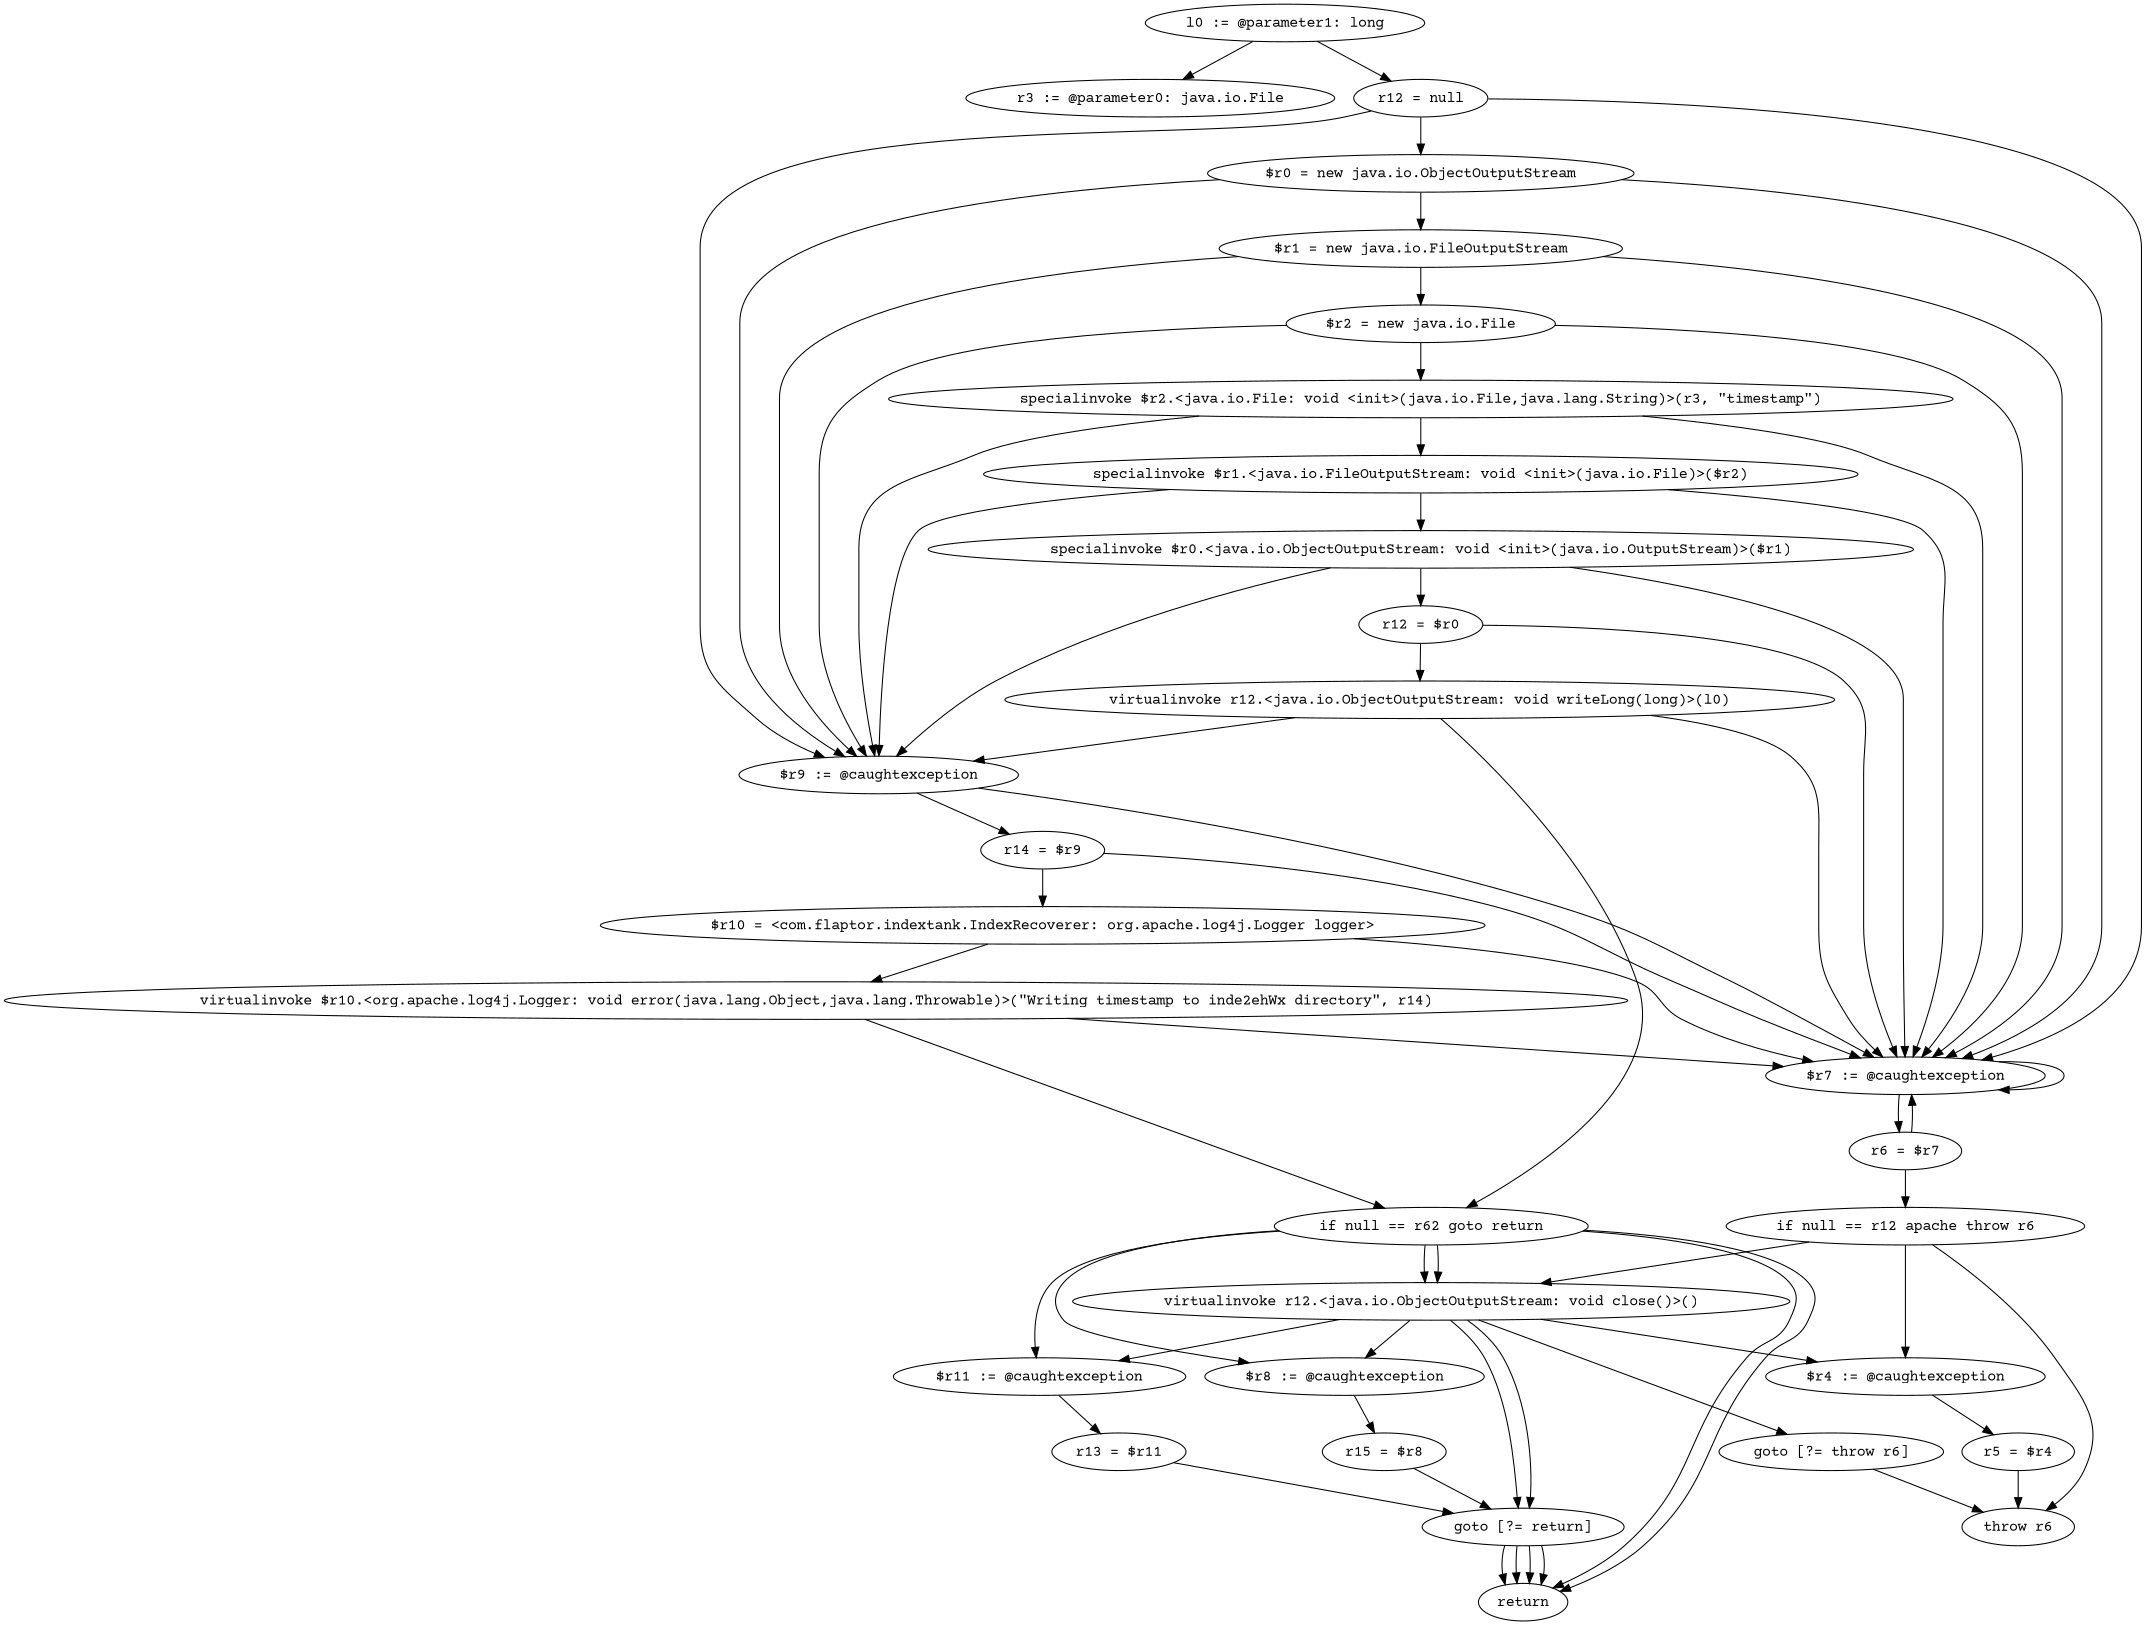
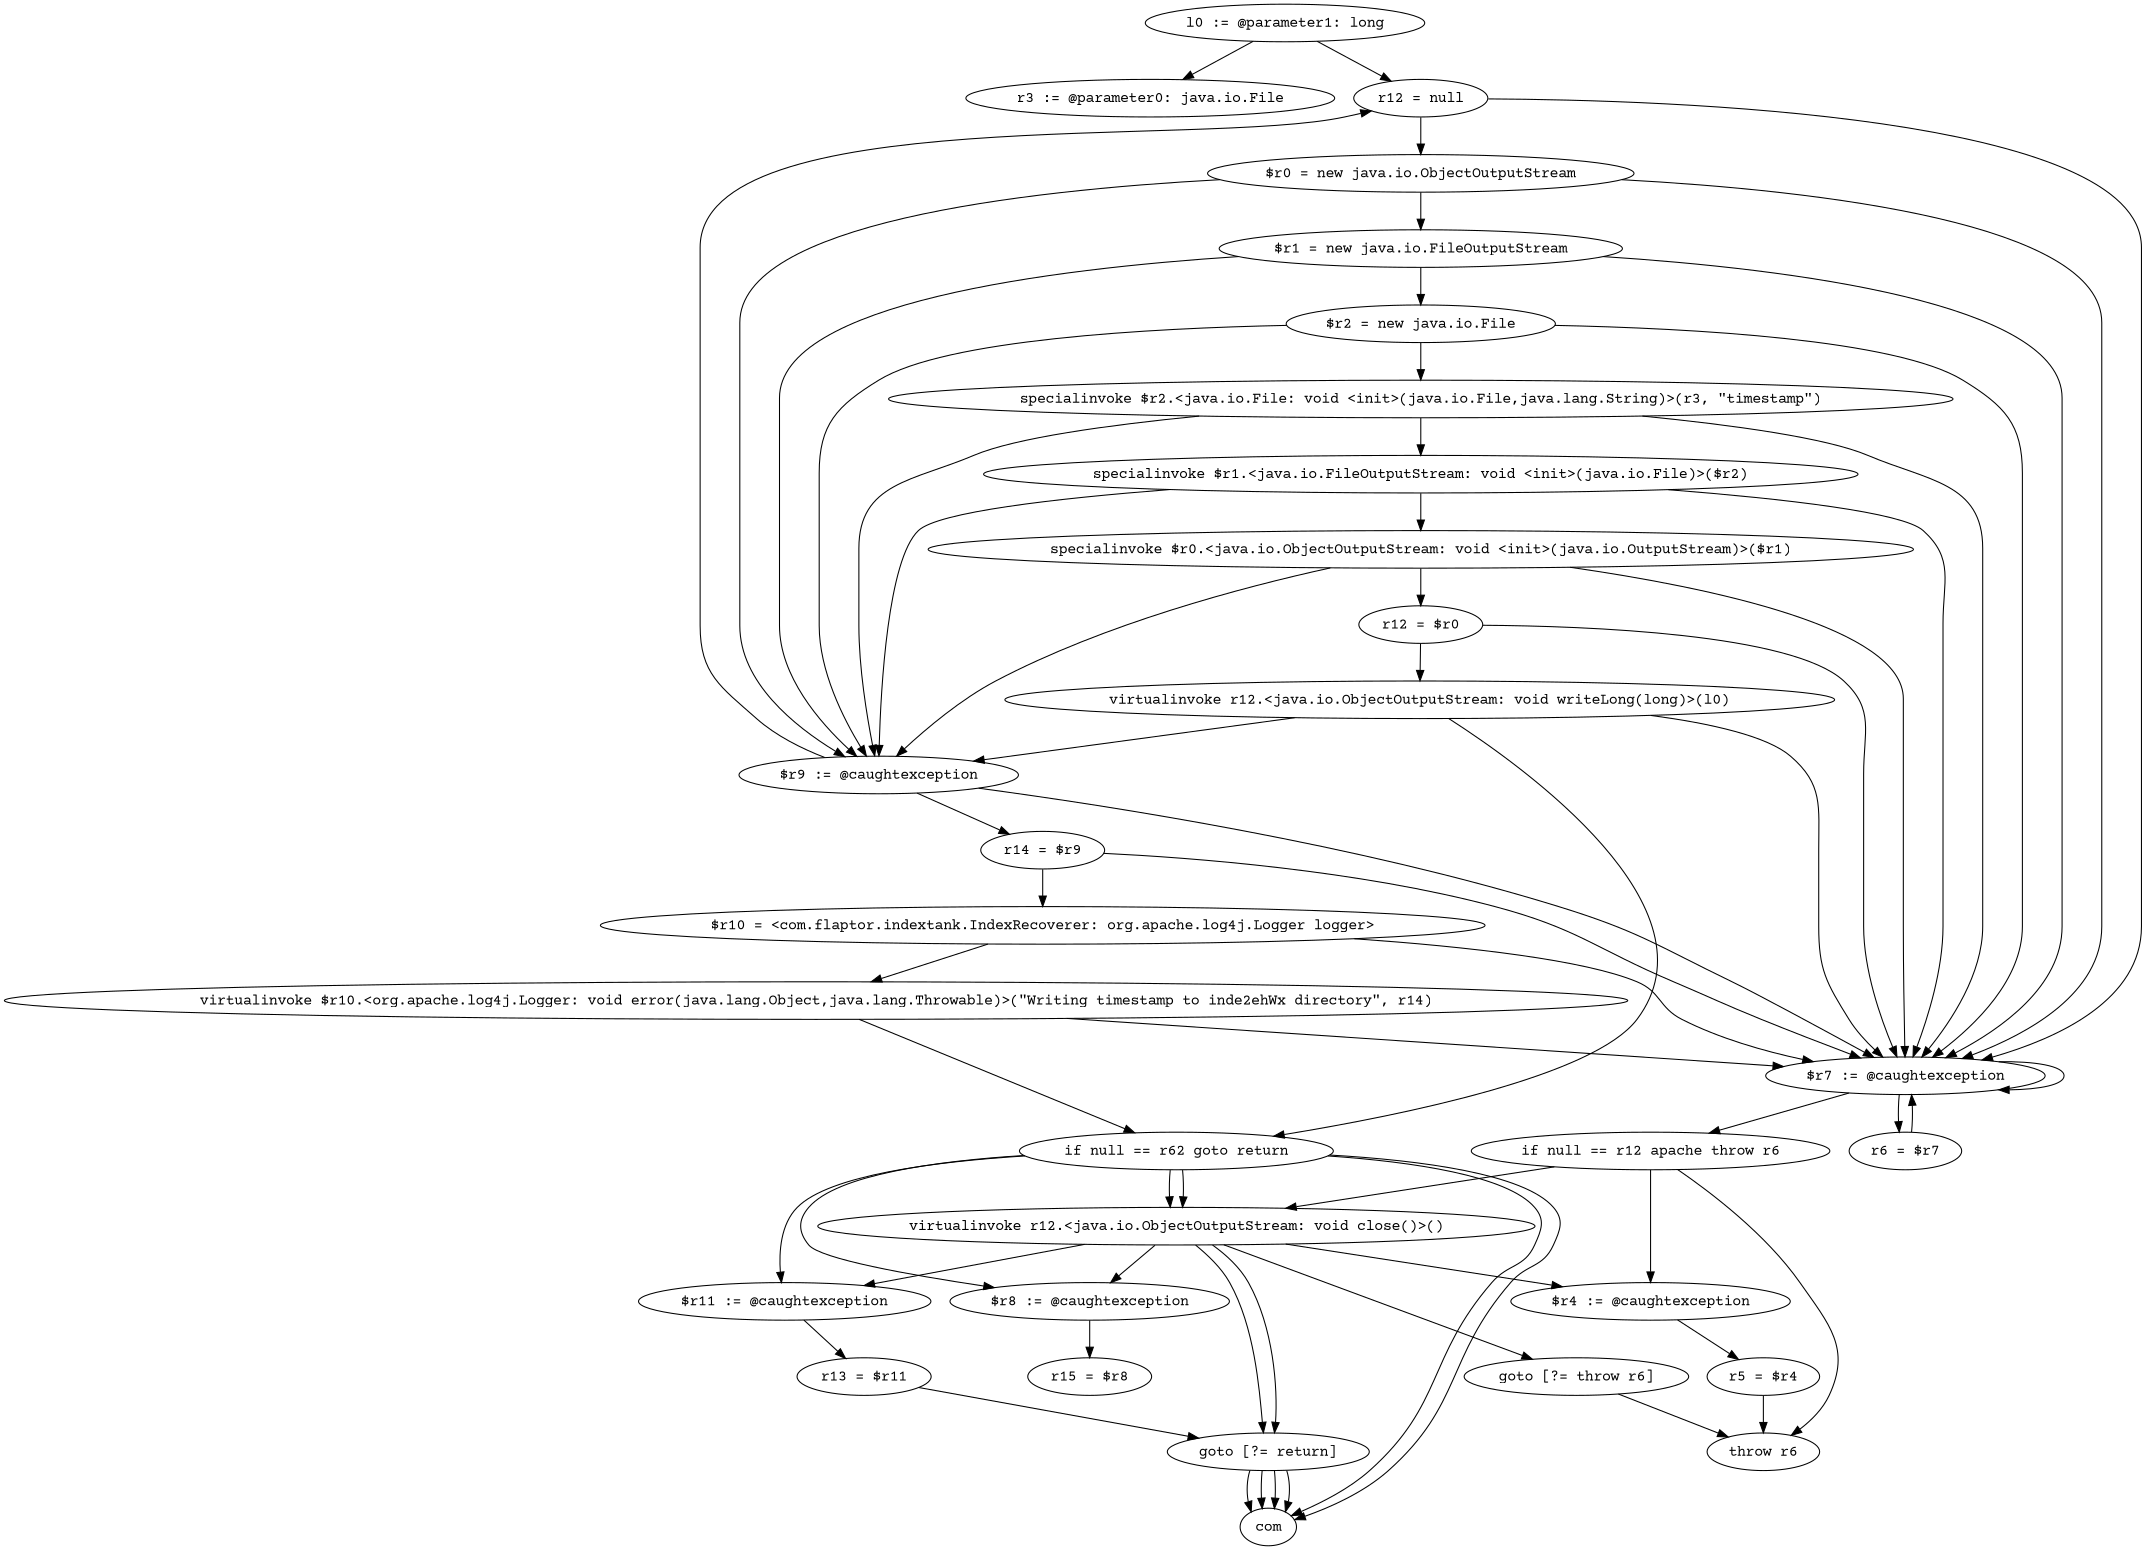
edge "r12 = null" -> "$r9 := @caughtexception": reversed
edge "r6 = $r7" -> "if null == r12 apache throw r6": now "$r7 := @caughtexception" -> "if null == r12 apache throw r6"
edge "r15 = $r8" -> "goto [?= return]": removed
node "return": label "return" -> "com"
